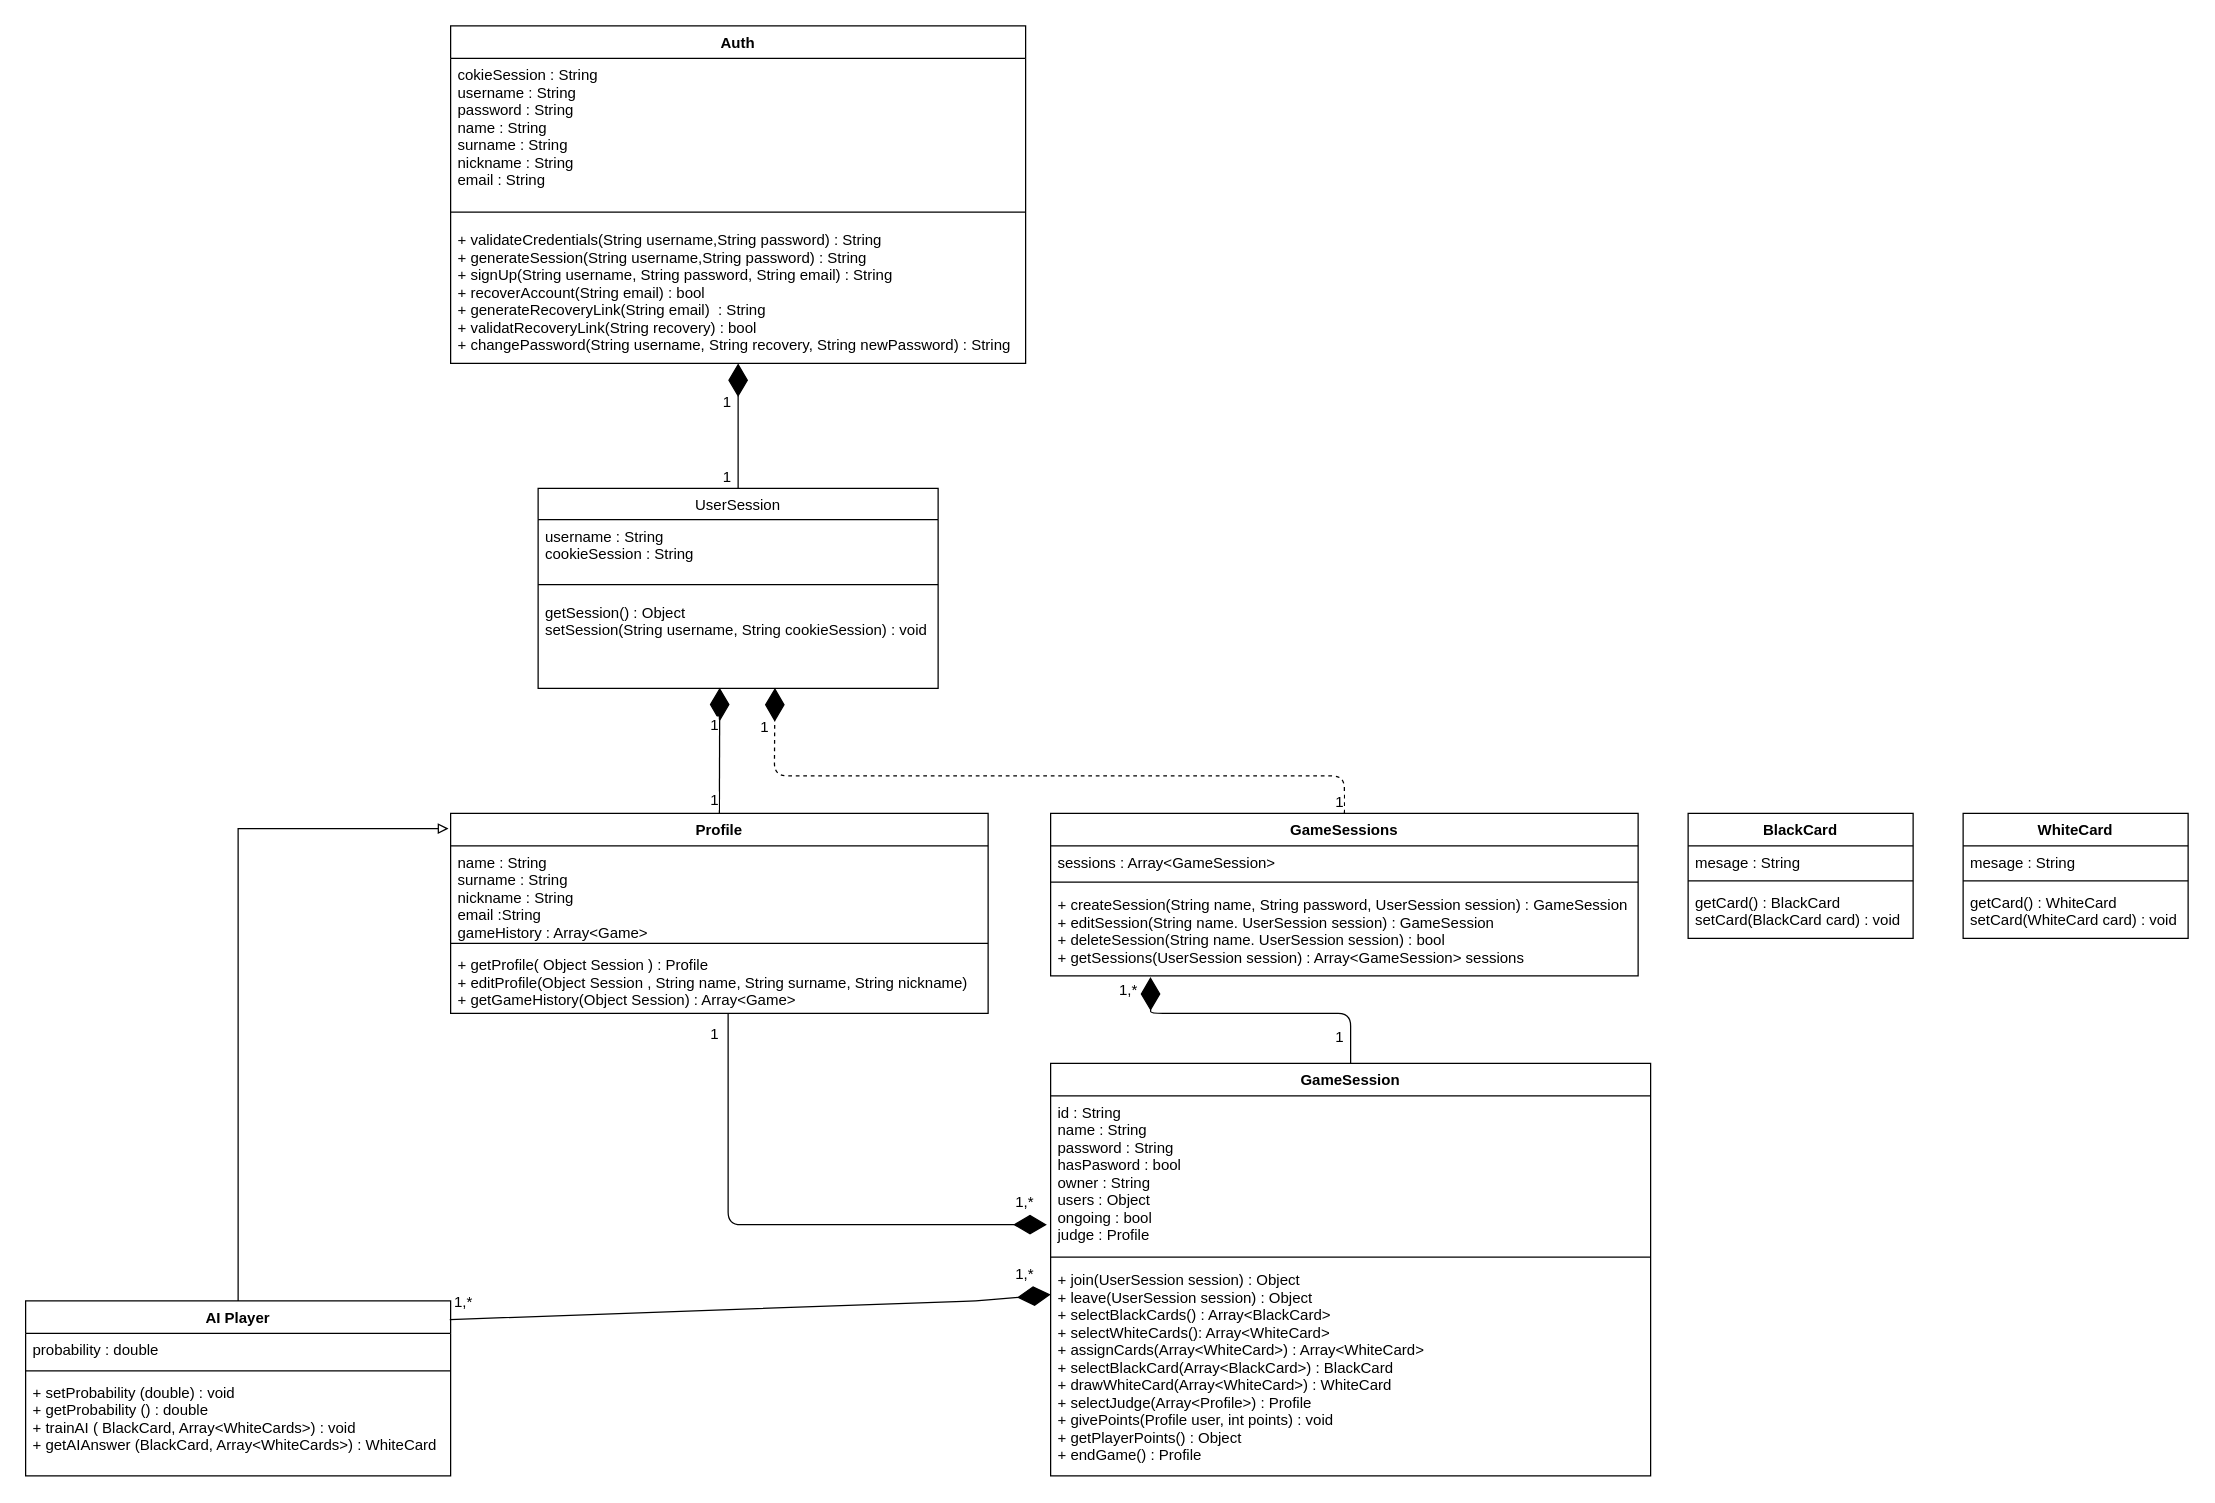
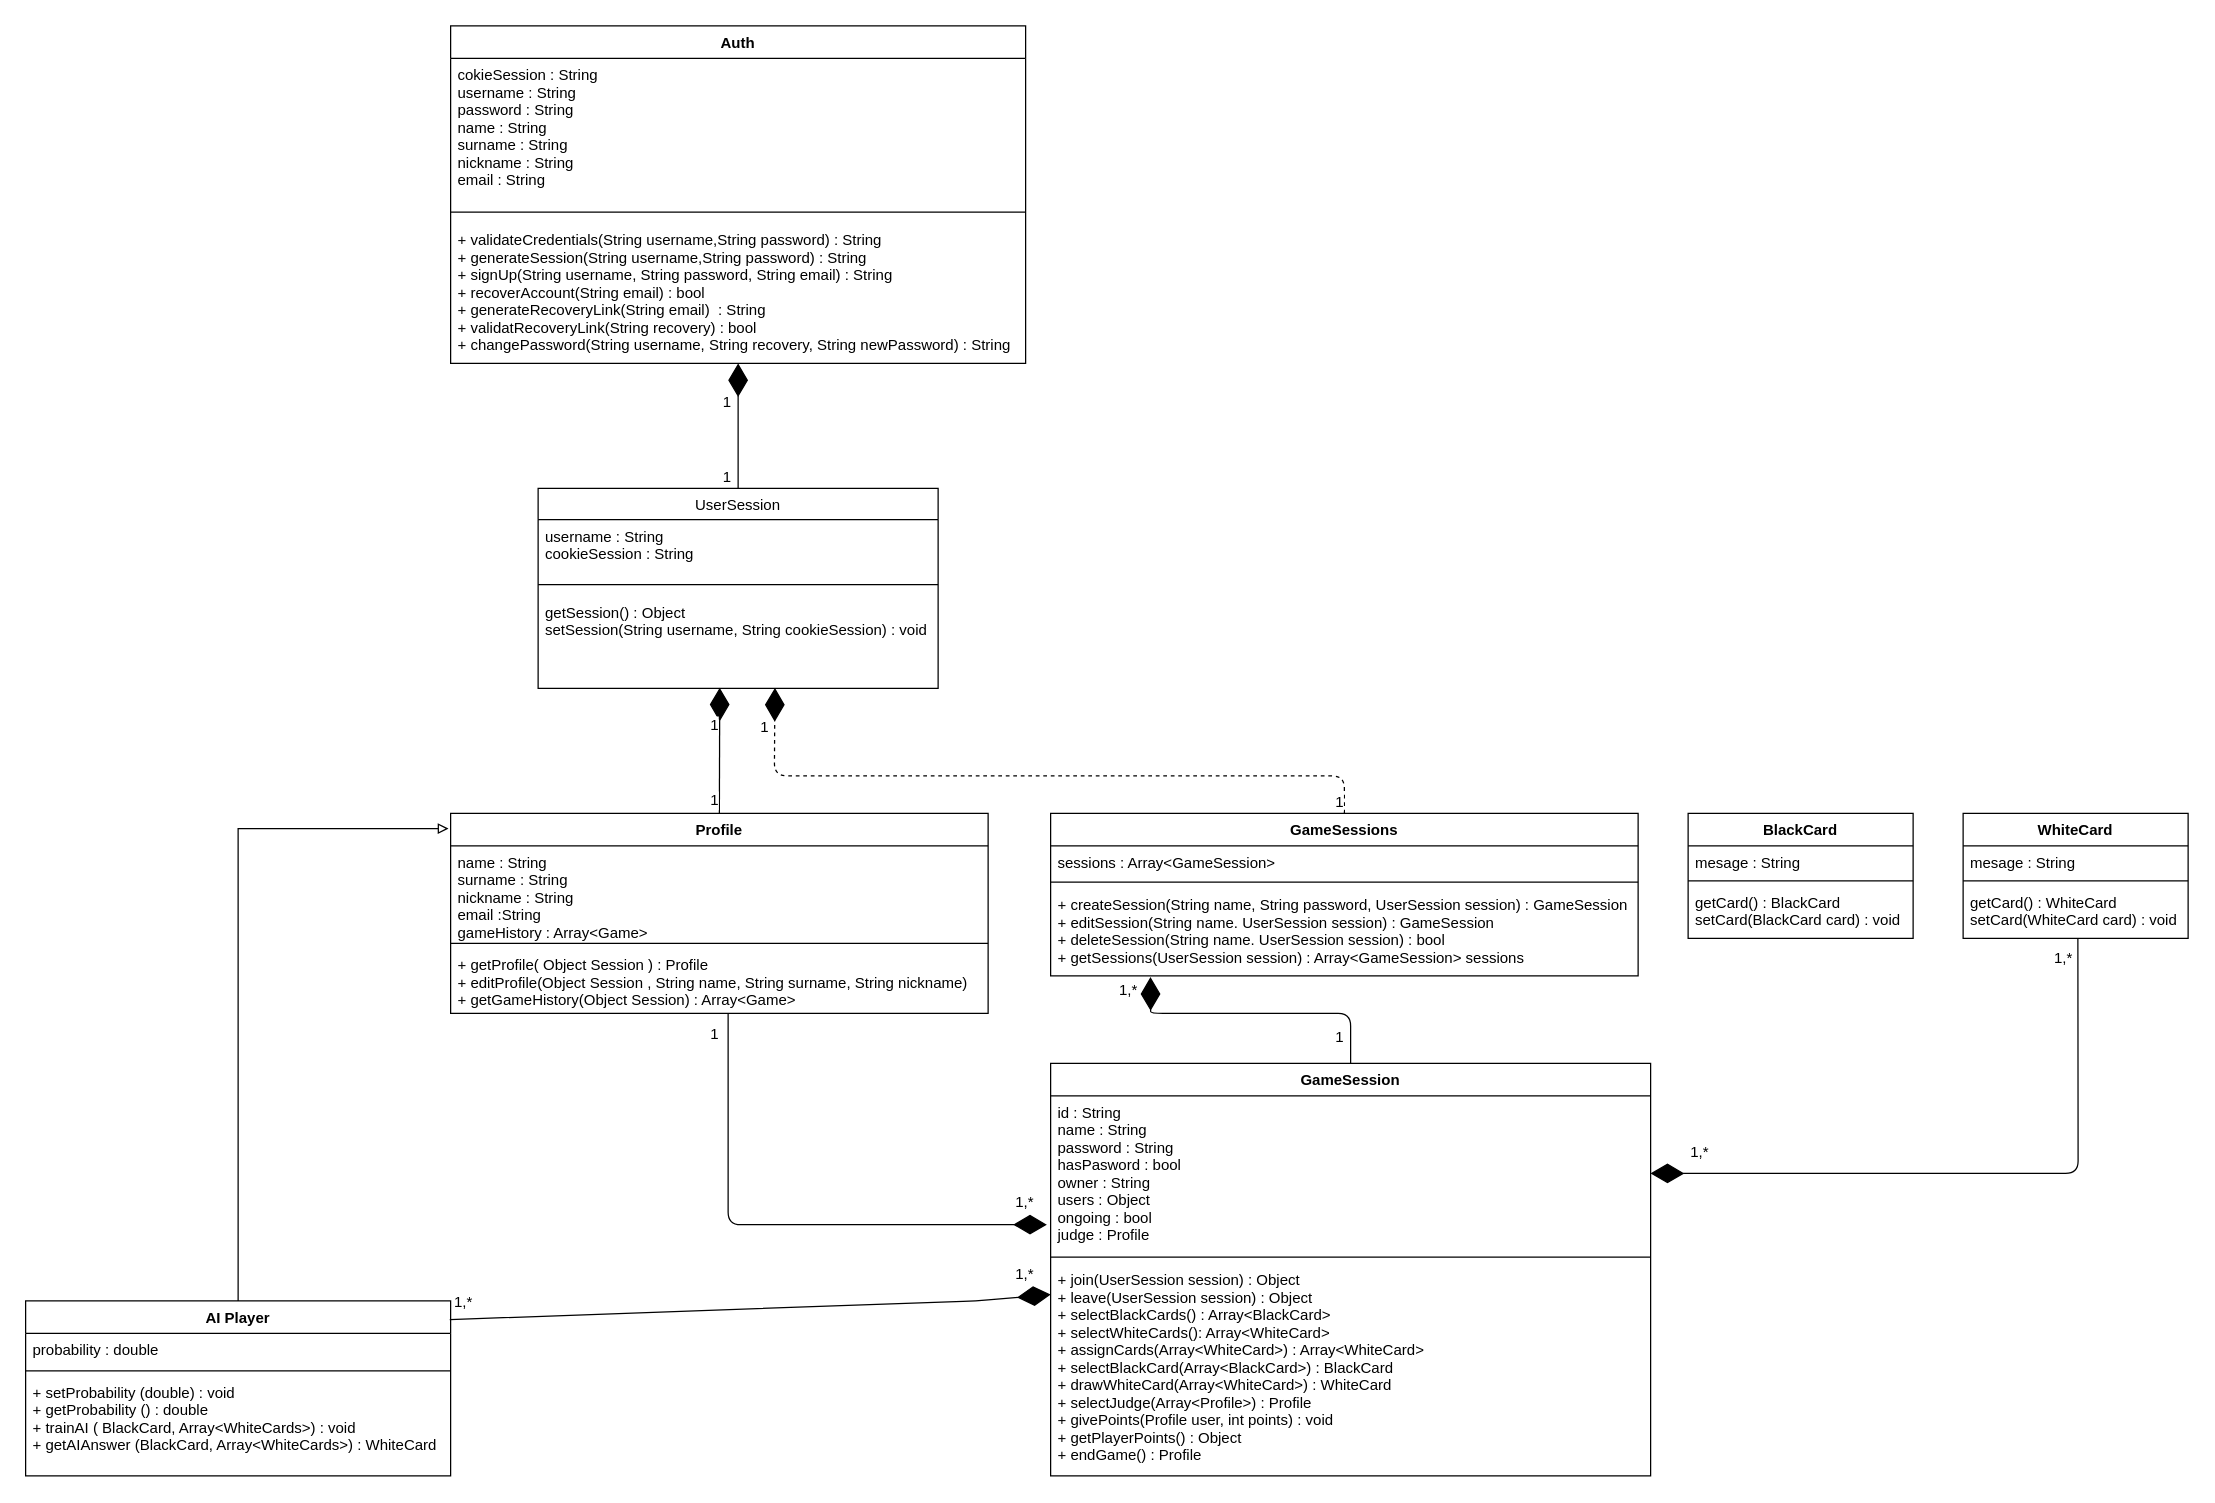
edge "getCard() : WhiteCard setCard(WhiteCard card) : void" -> "id : String name : String password : String hasPasword : bool owner : String users : Object ongoing : bool judge : Profile": added, labels "1,*", "1,*"
